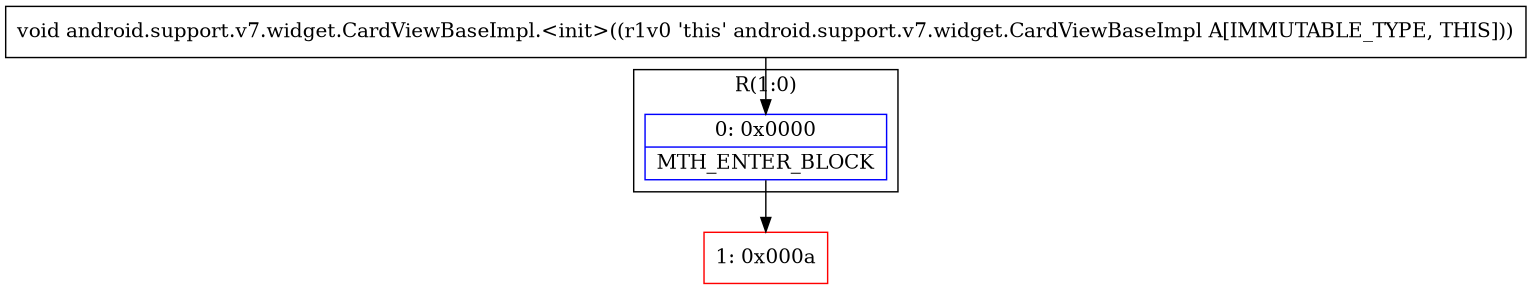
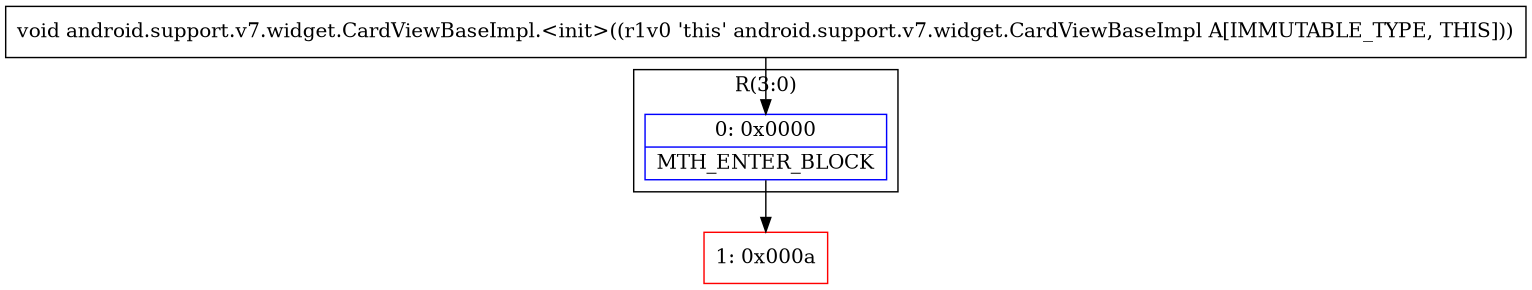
cluster "R(1:0)": label "R(1:0)" -> "R(3:0)"
